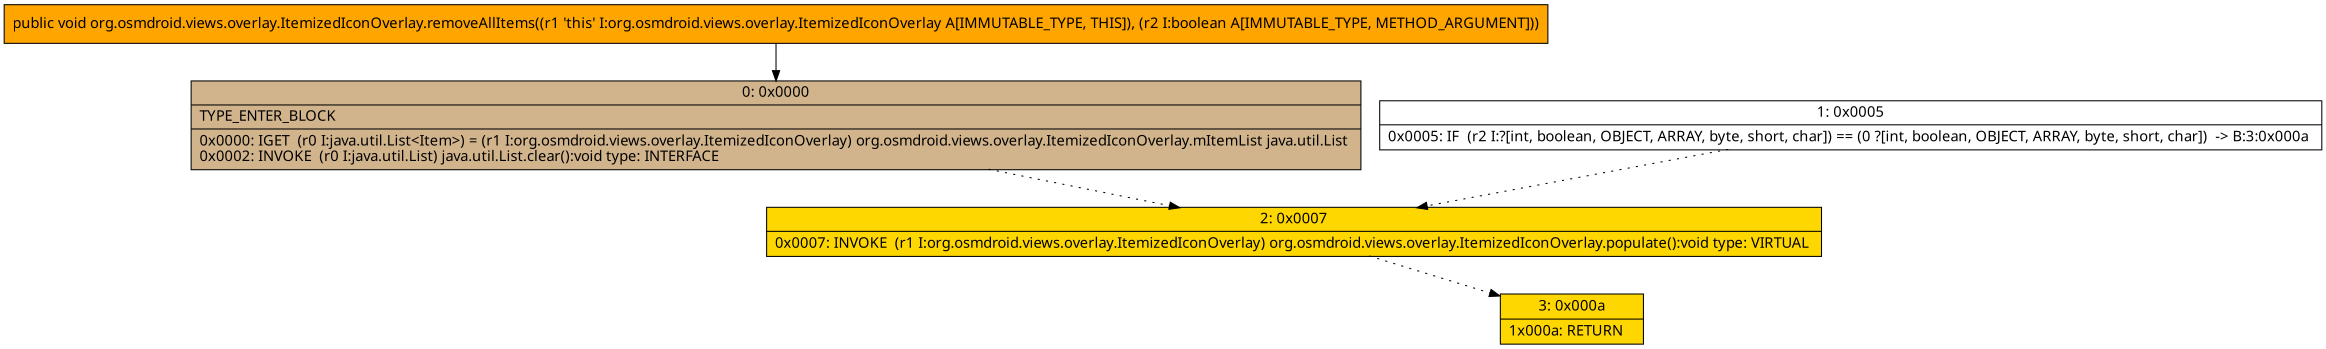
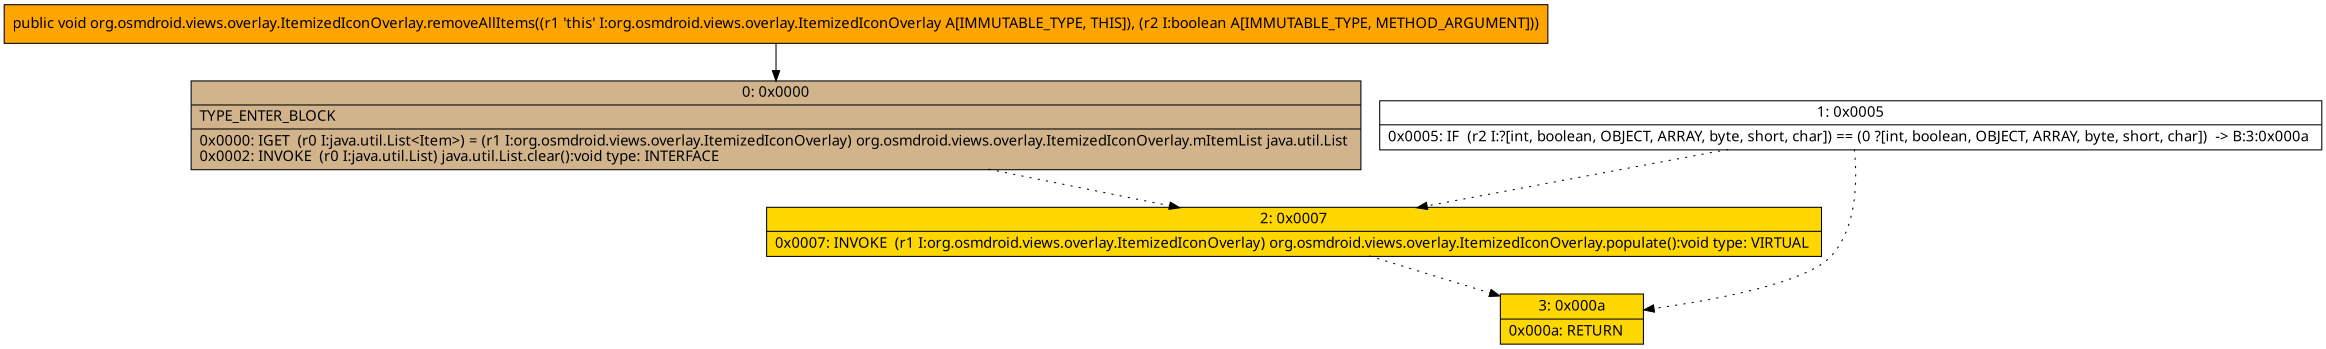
edge "1: 0x0005" -> "3: 0x000a": added
node "3: 0x000a": text "1x000a: RETURN" -> "0x000a: RETURN"
